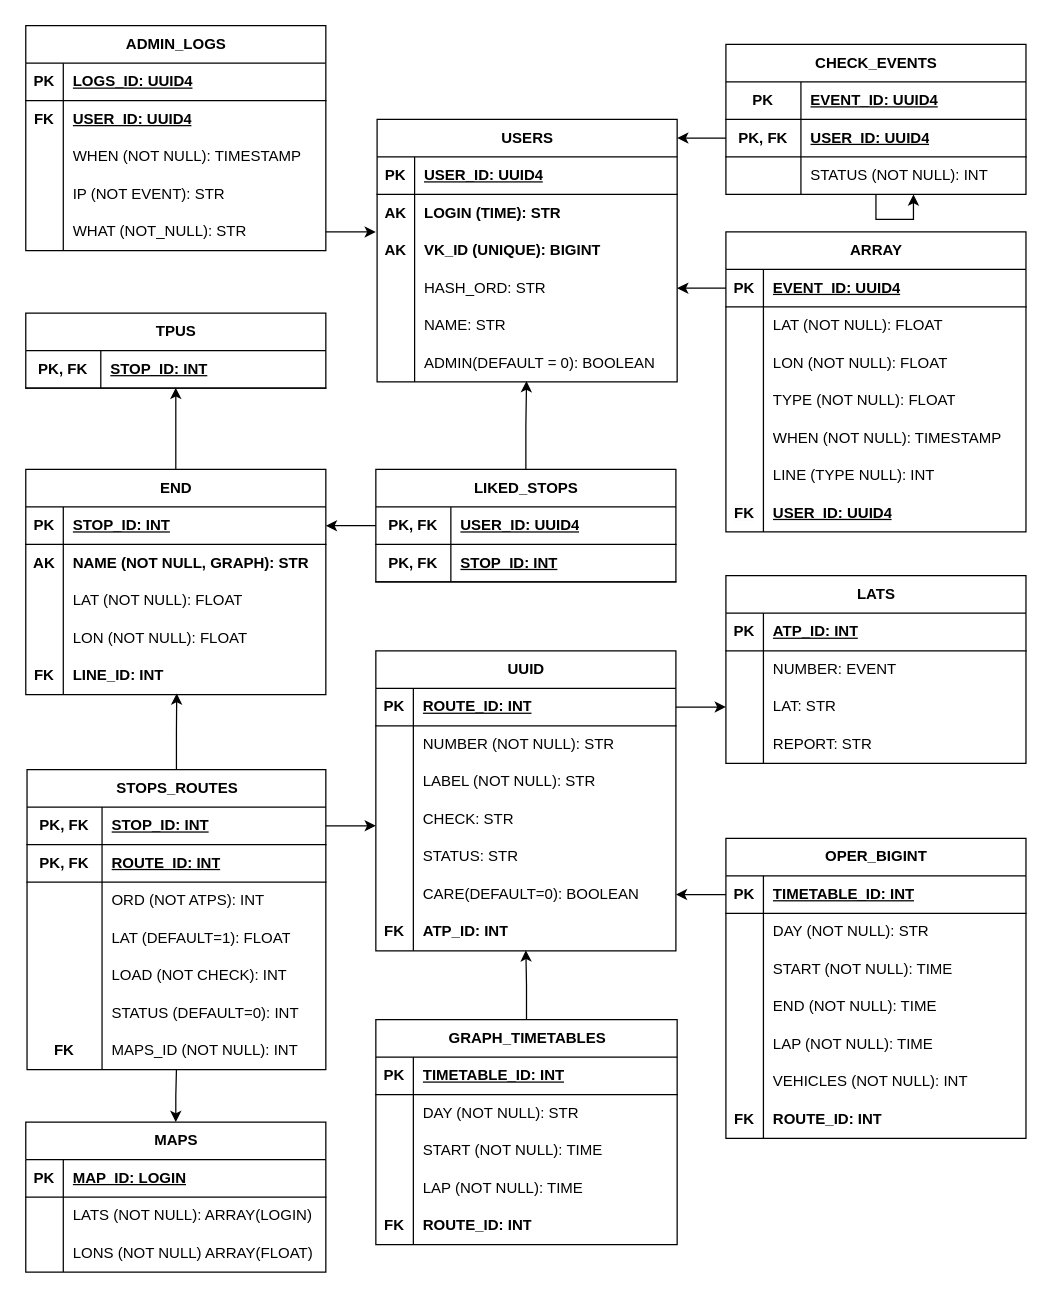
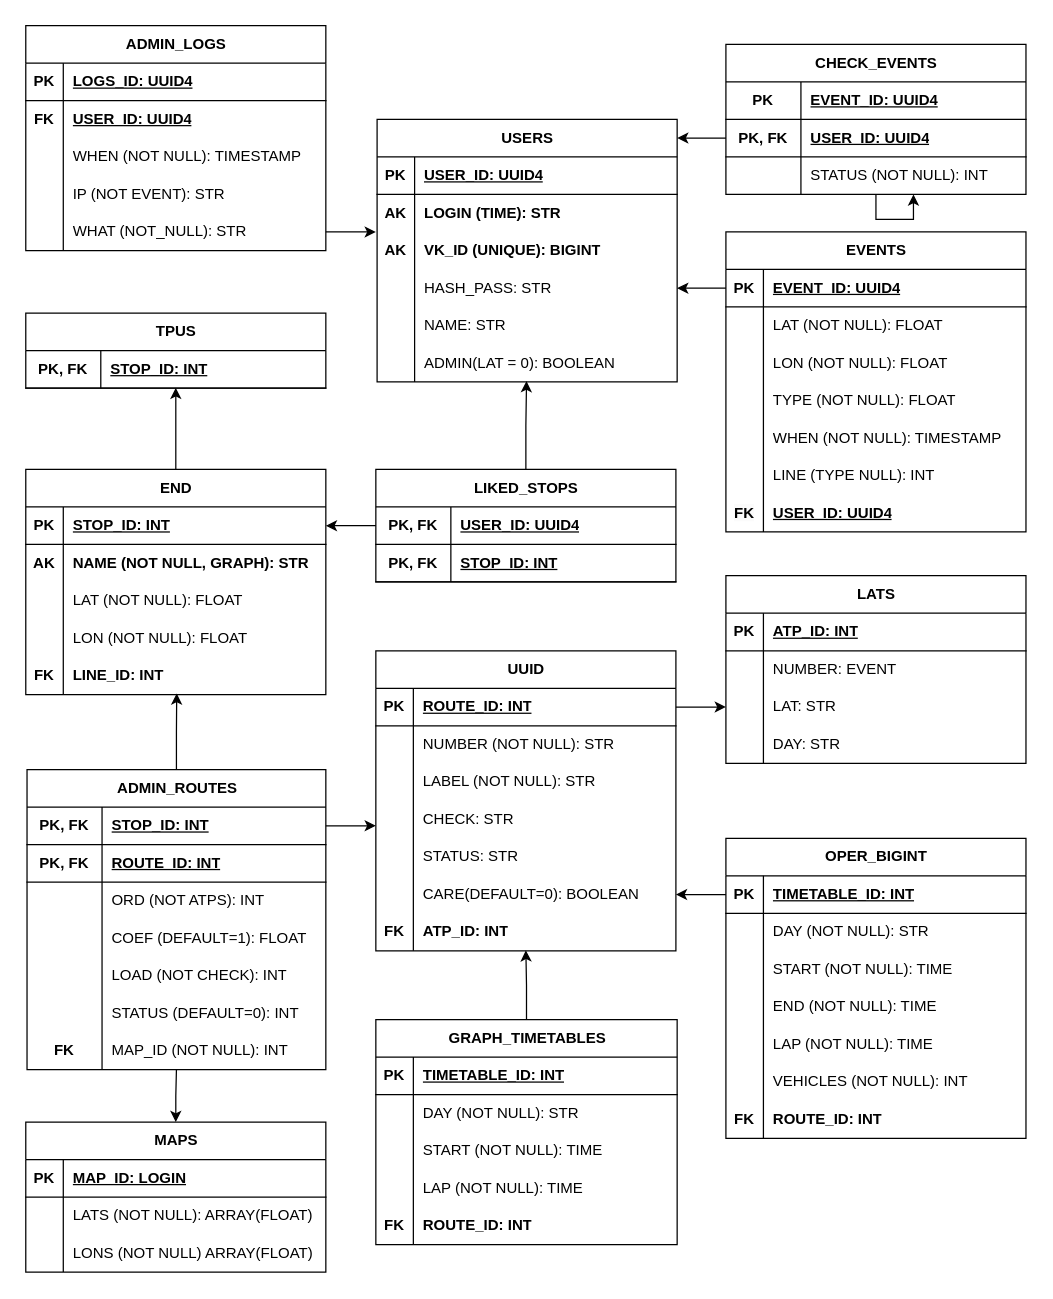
node "ARRAY": label "ARRAY" -> "EVENTS"
node "HASH_ORD: STR": label "HASH_ORD: STR" -> "HASH_PASS: STR"
node "ADMIN(DEFAULT = 0): BOOLEAN": label "ADMIN(DEFAULT = 0): BOOLEAN" -> "ADMIN(LAT = 0): BOOLEAN"
node "REPORT: STR": label "REPORT: STR" -> "DAY: STR"
node "STOPS_ROUTES": label "STOPS_ROUTES" -> "ADMIN_ROUTES"
node "LAT (DEFAULT=1): FLOAT": label "LAT (DEFAULT=1): FLOAT" -> "COEF (DEFAULT=1): FLOAT"
node "MAPS_ID (NOT NULL): INT": label "MAPS_ID (NOT NULL): INT" -> "MAP_ID (NOT NULL): INT"
node "LATS (NOT NULL): ARRAY(LOGIN)": label "LATS (NOT NULL): ARRAY(LOGIN)" -> "LATS (NOT NULL): ARRAY(FLOAT)"
